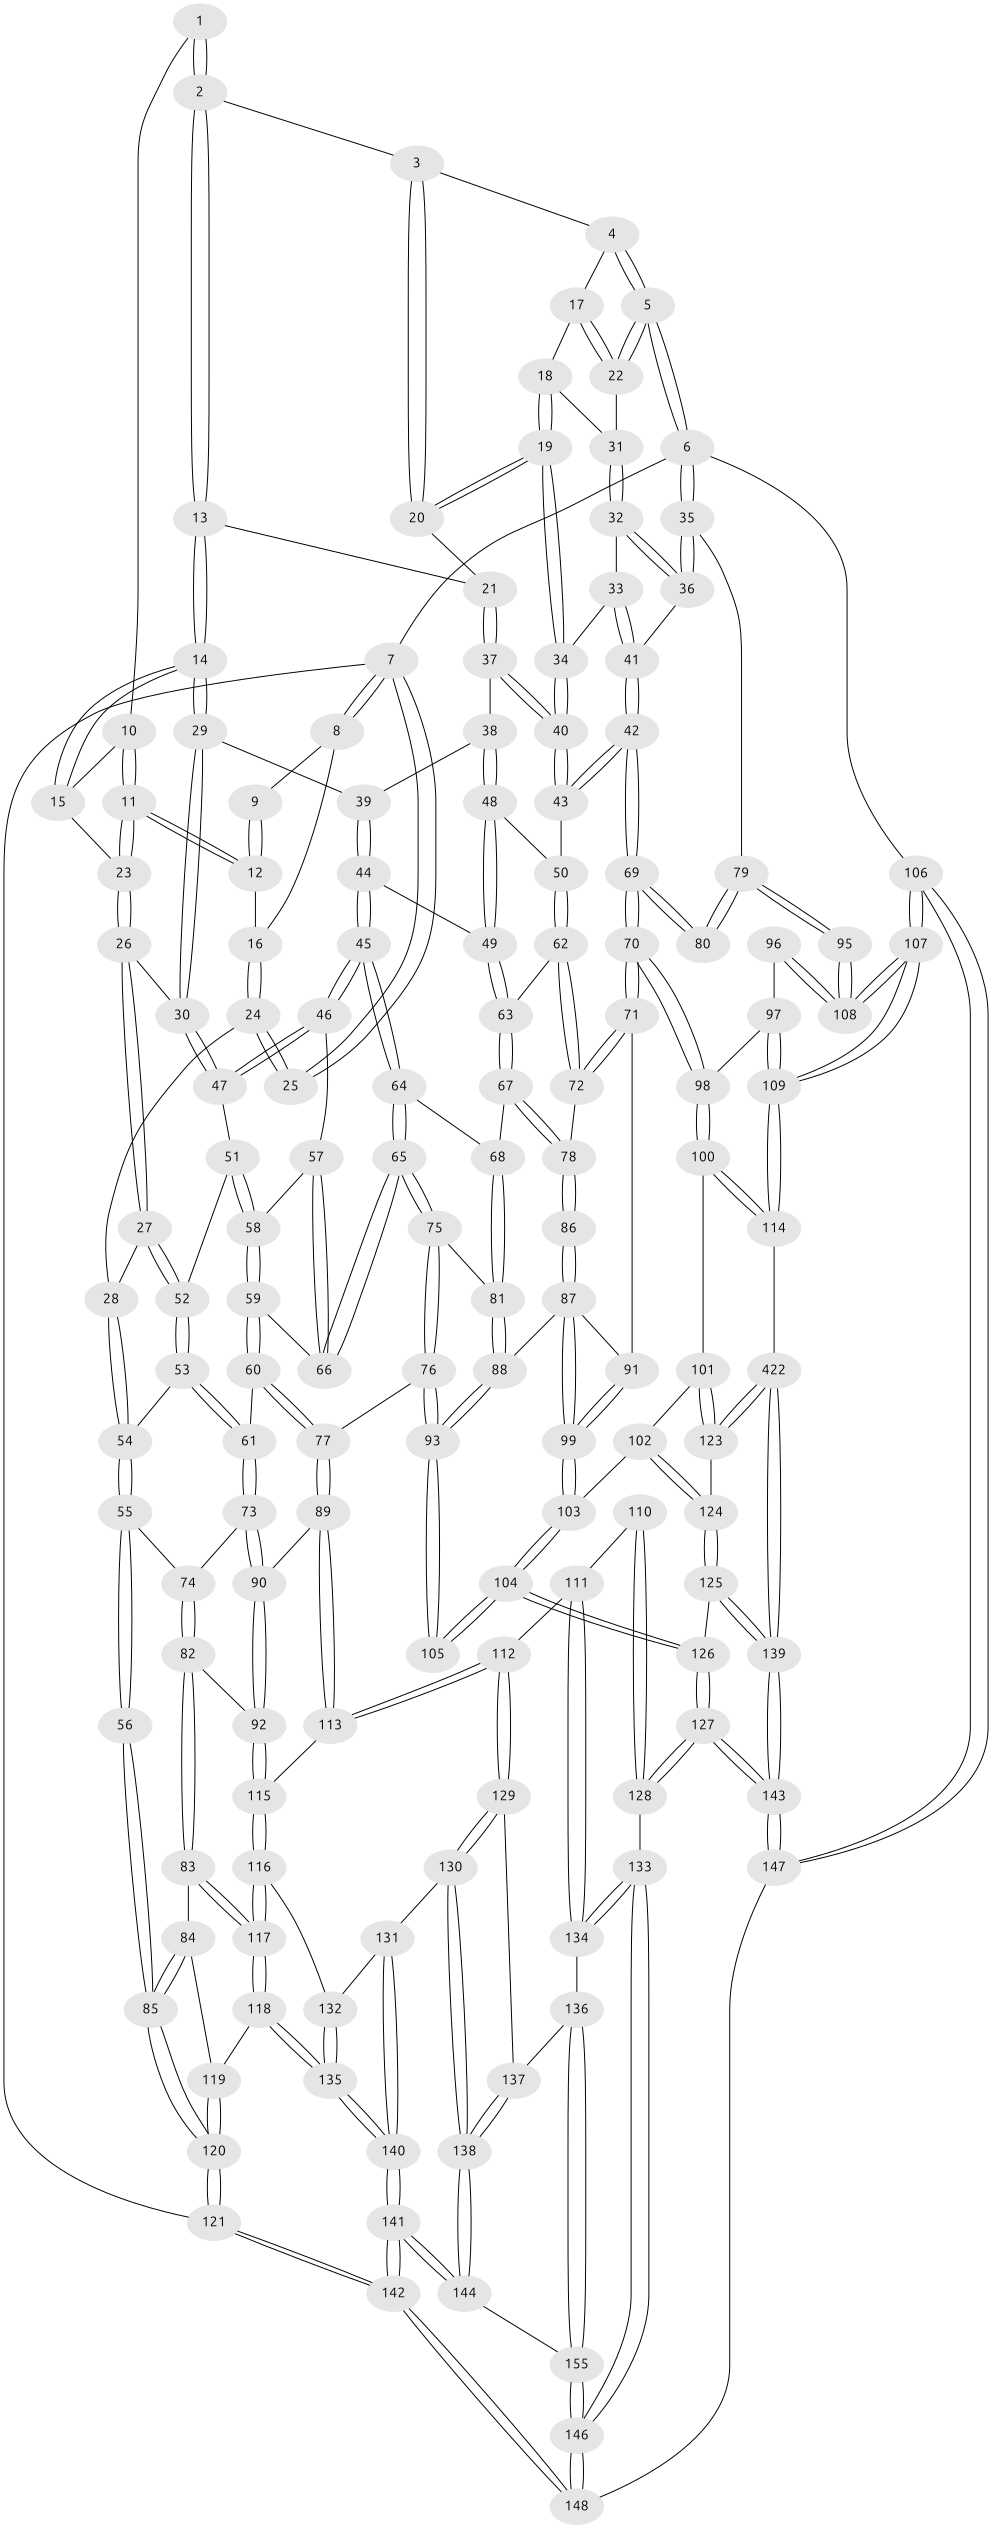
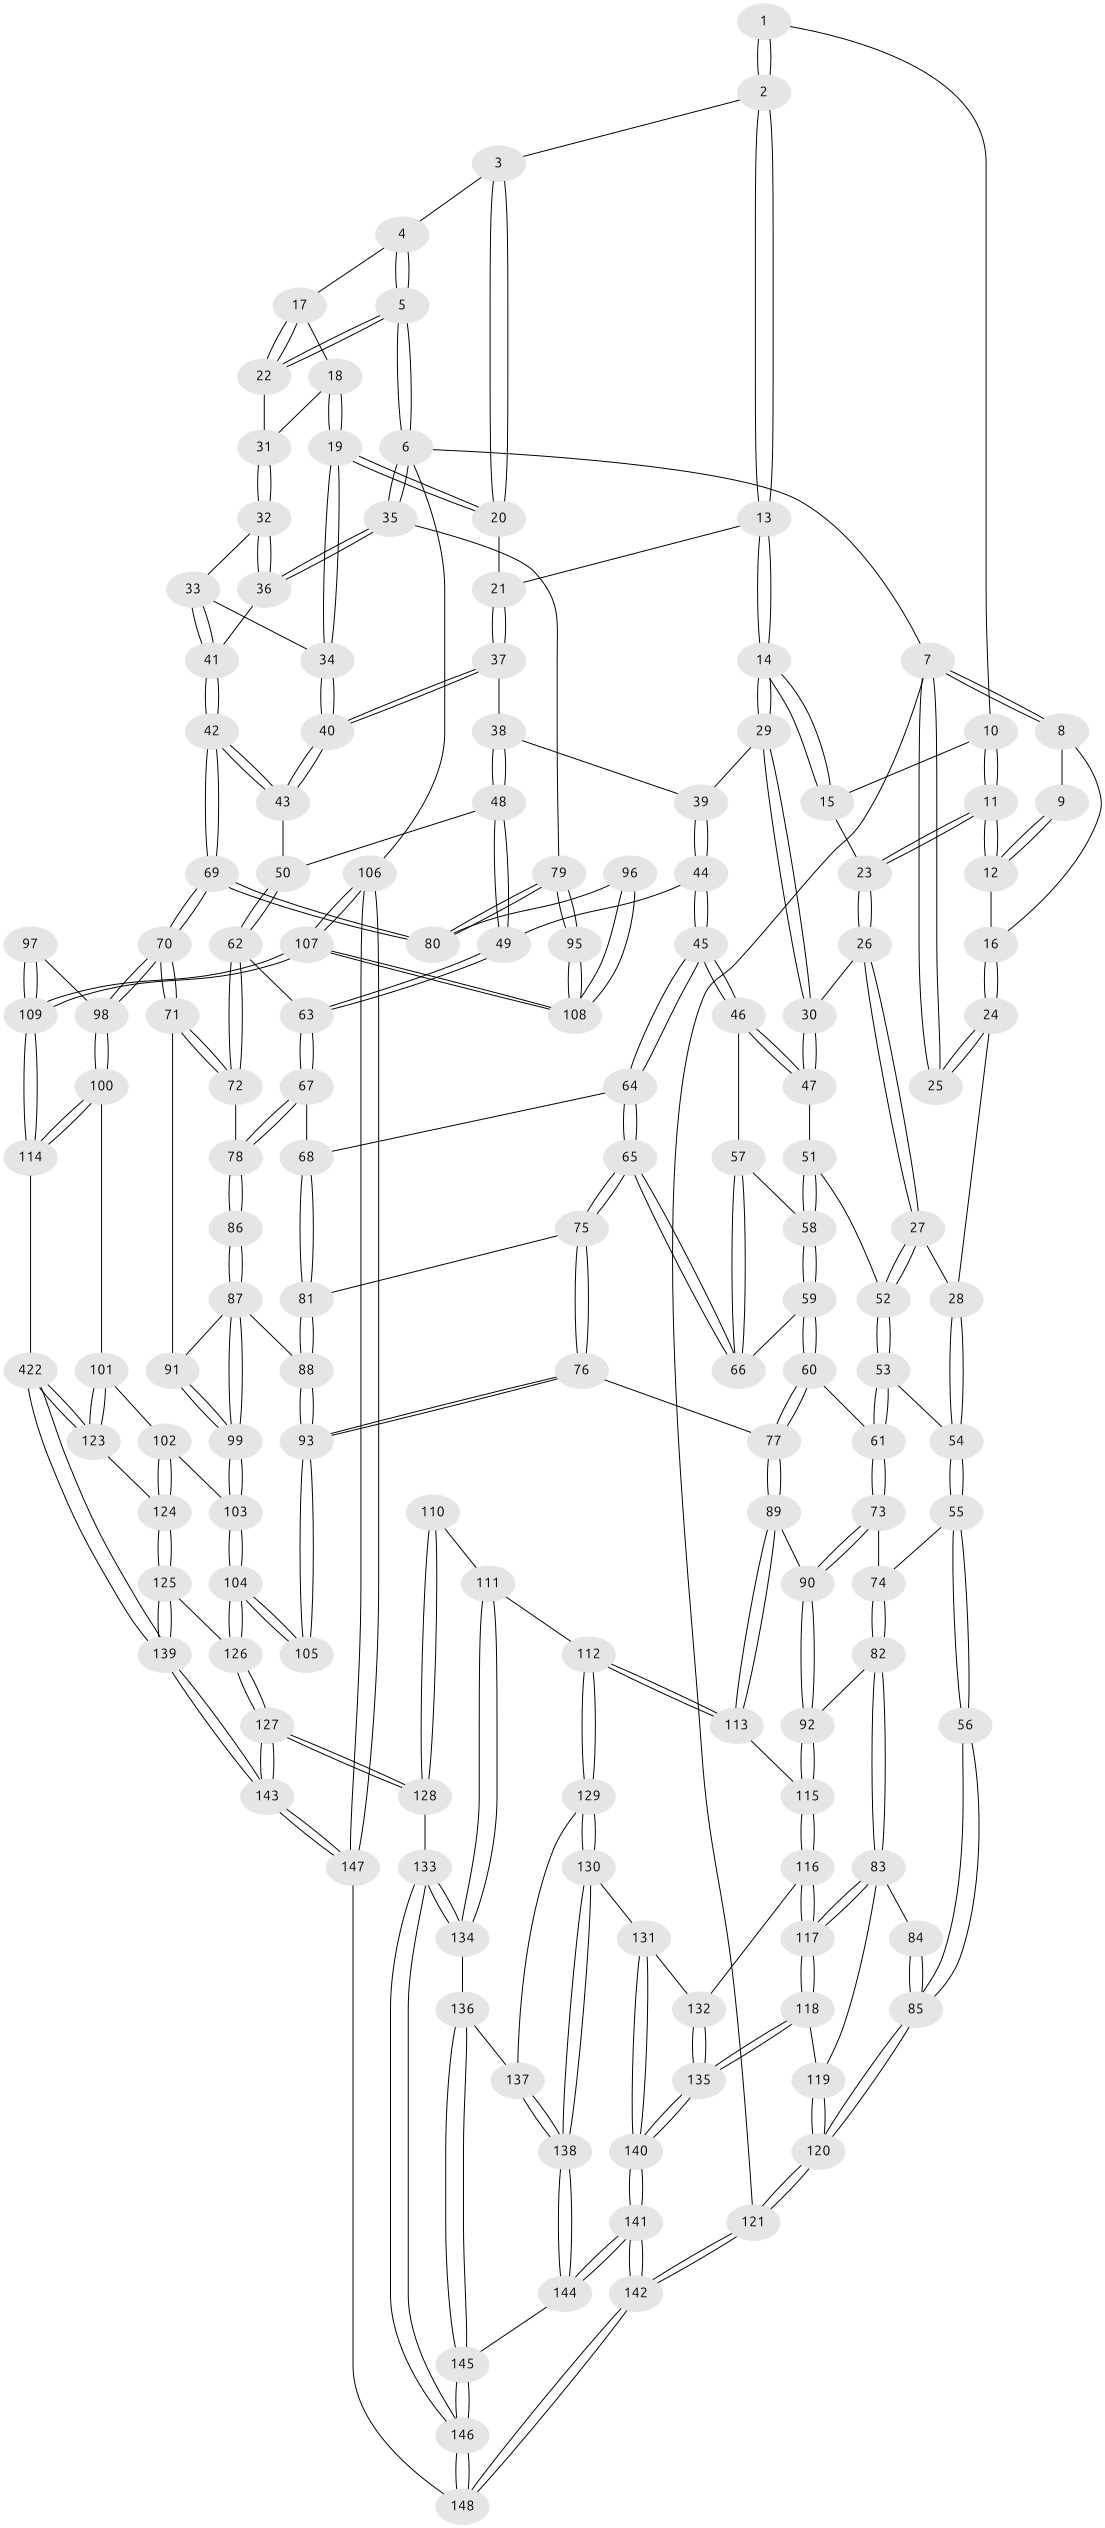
edge "96" -- "97": now "96" -- "80"
edge "84" -- "119": now "83" -- "119"
node "155": label "155" -> "145"
